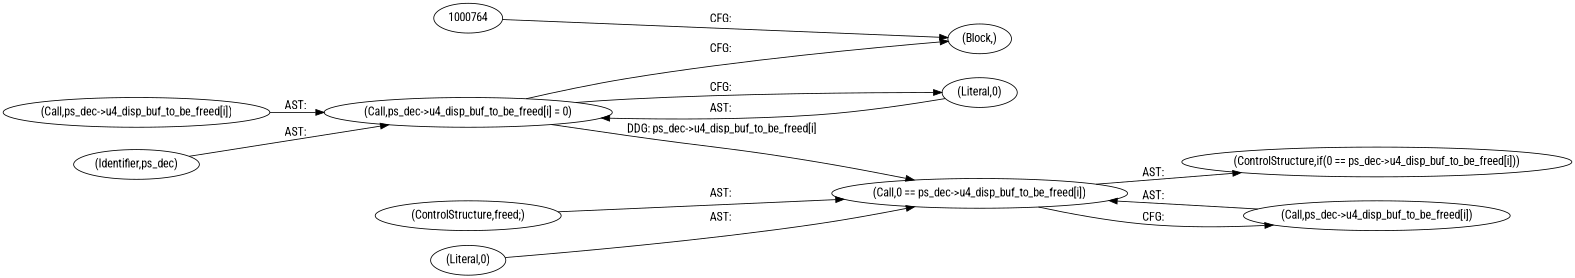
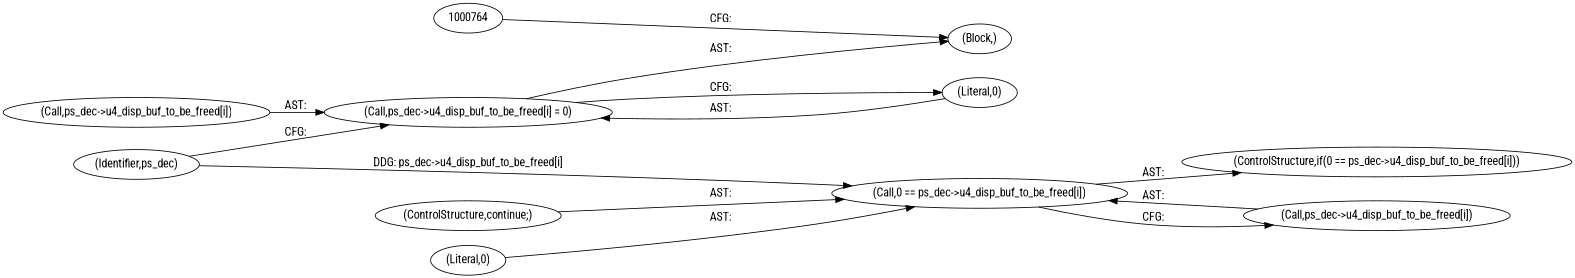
edge "(Call,ps_dec->u4_disp_buf_to_be_freed[i] = 0)" -> "(Block,)": label "CFG: " -> "AST: "
edge "(Identifier,ps_dec)" -> "(Call,ps_dec->u4_disp_buf_to_be_freed[i] = 0)": label "AST: " -> "CFG: "
edge "(Call,ps_dec->u4_disp_buf_to_be_freed[i] = 0)" -> "(Call,0 == ps_dec->u4_disp_buf_to_be_freed[i])": now "(Identifier,ps_dec)" -> "(Call,0 == ps_dec->u4_disp_buf_to_be_freed[i])"
node "(ControlStructure,freed;)": label "(ControlStructure,freed;)" -> "(ControlStructure,continue;)"
